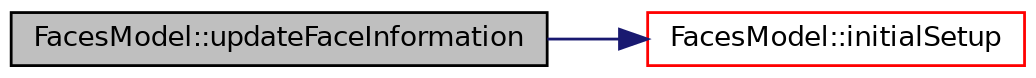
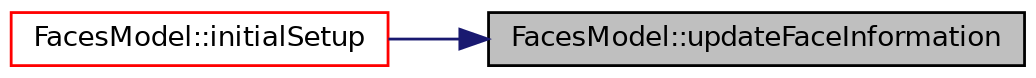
edge "FacesModel::updateFaceInformation" -> "FacesModel::initialSetup": reversed
